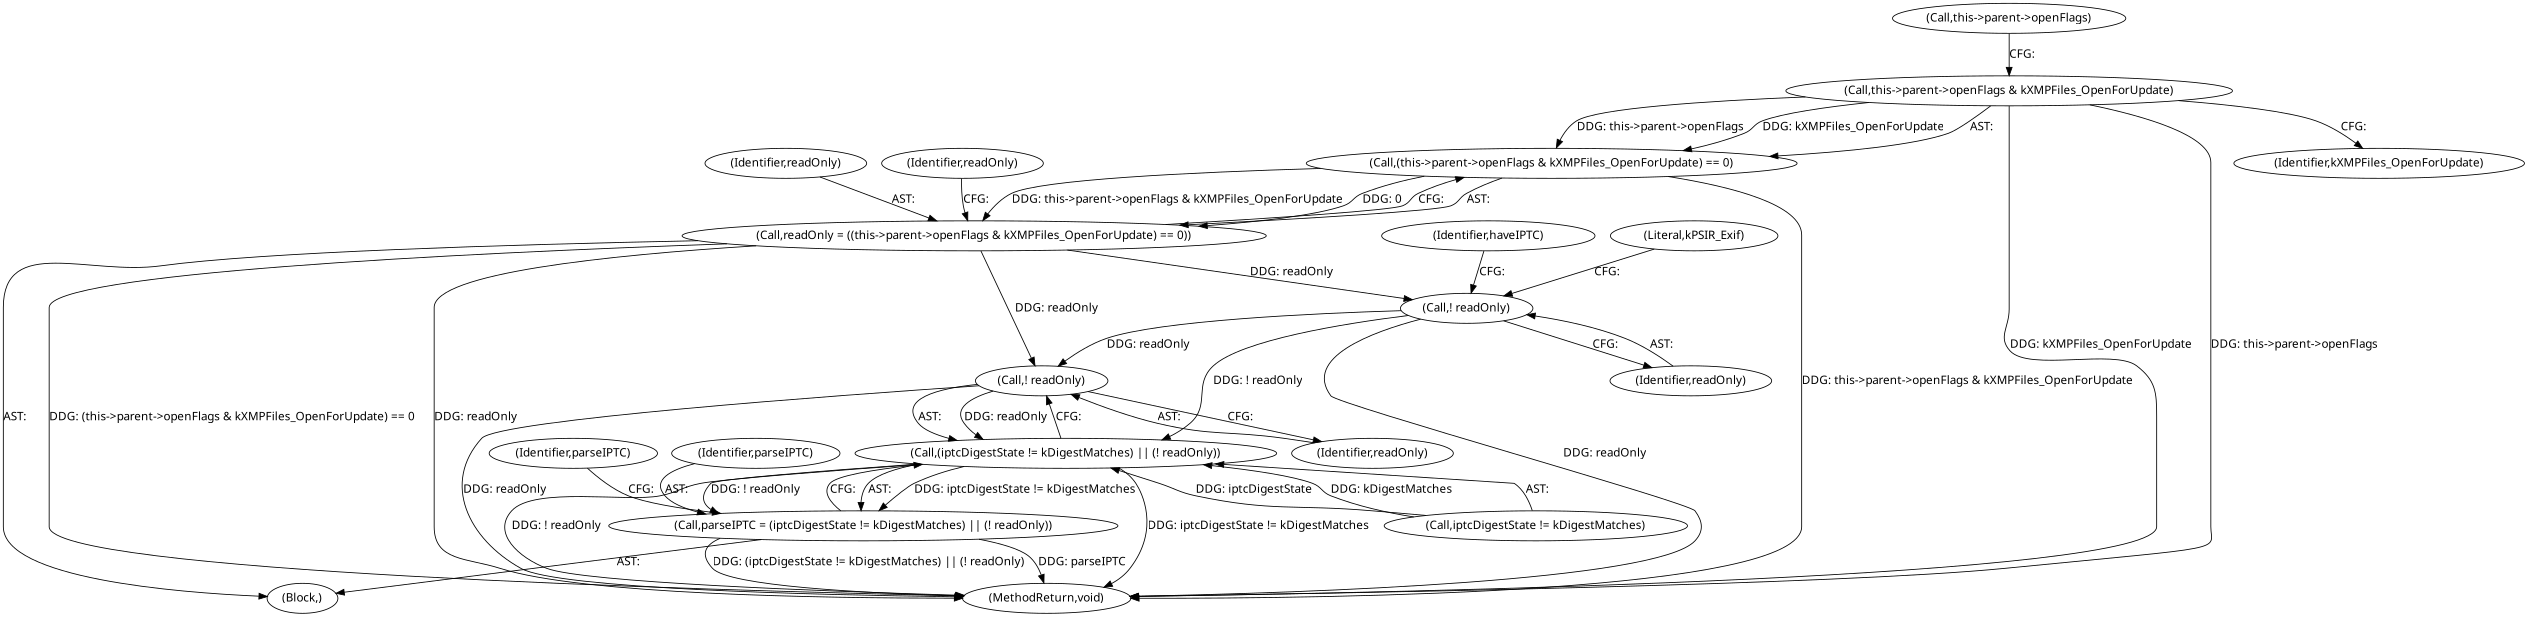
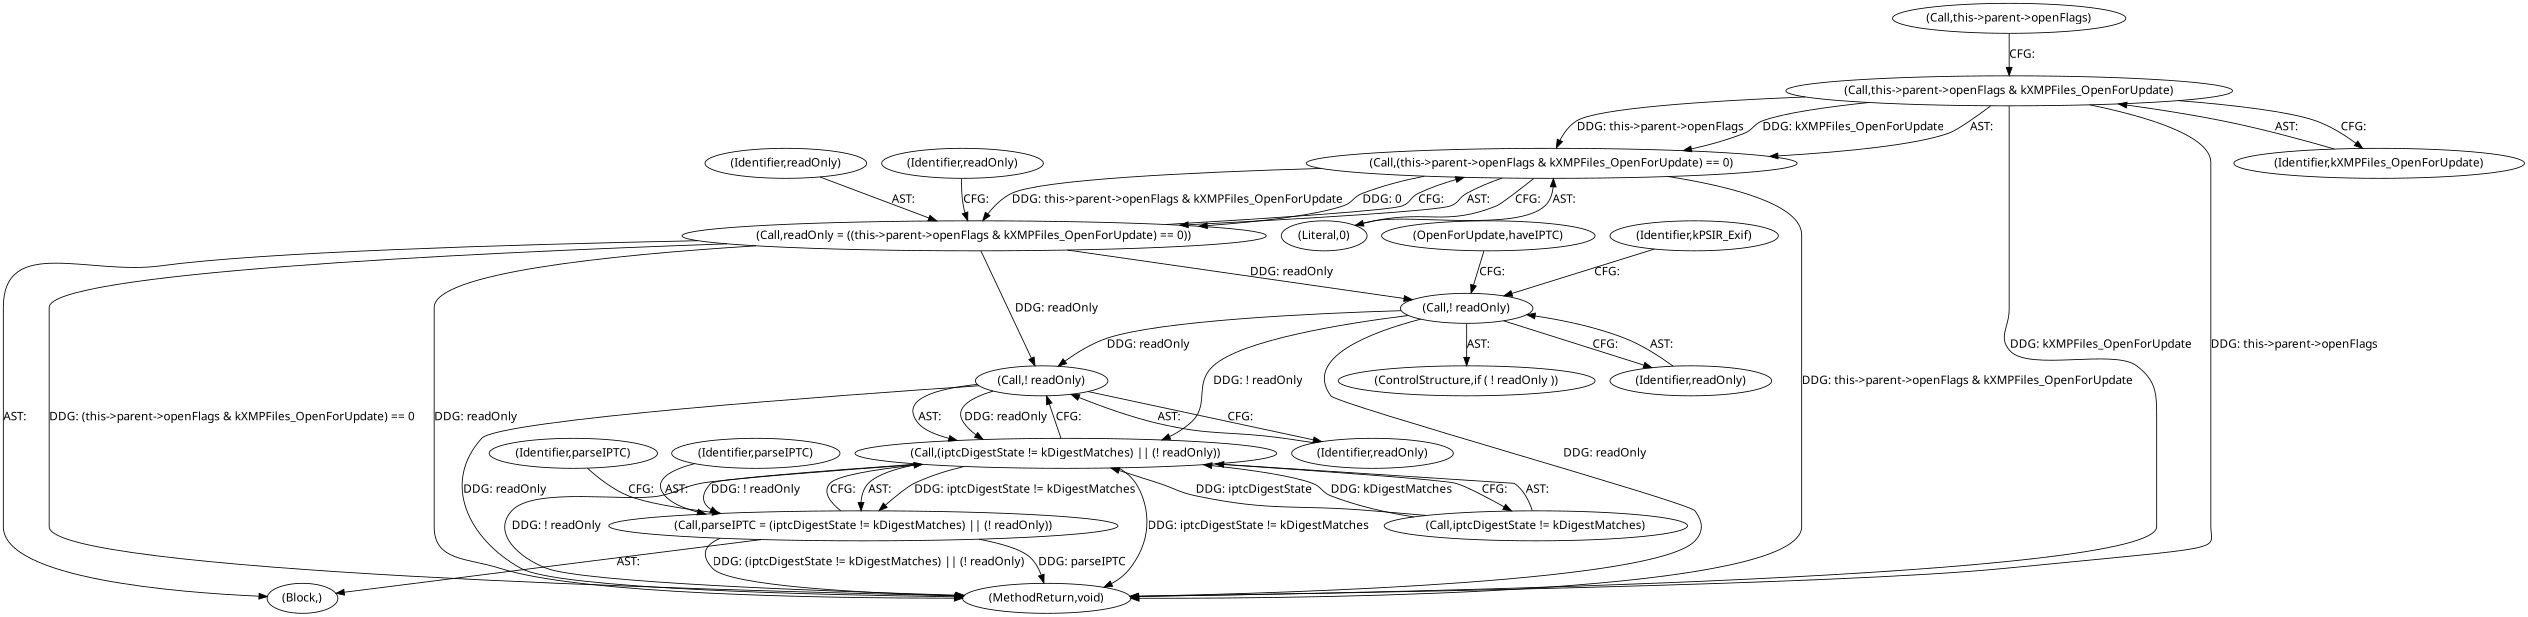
edge "(Identifier,kXMPFiles_OpenForUpdate)" -> "(Call,this->parent->openFlags & kXMPFiles_OpenForUpdate)": added, label "AST:"
node "(Literal,0)": added
node "(Identifier,haveIPTC)": label "(Identifier,haveIPTC)" -> "(OpenForUpdate,haveIPTC)"
node "(Literal,kPSIR_Exif)": label "(Literal,kPSIR_Exif)" -> "(Identifier,kPSIR_Exif)"
node "(ControlStructure,if ( ! readOnly ))": added
edge "(Call,(iptcDigestState != kDigestMatches) || (! readOnly))" -> "(Call,iptcDigestState != kDigestMatches)": added, label "CFG:"
